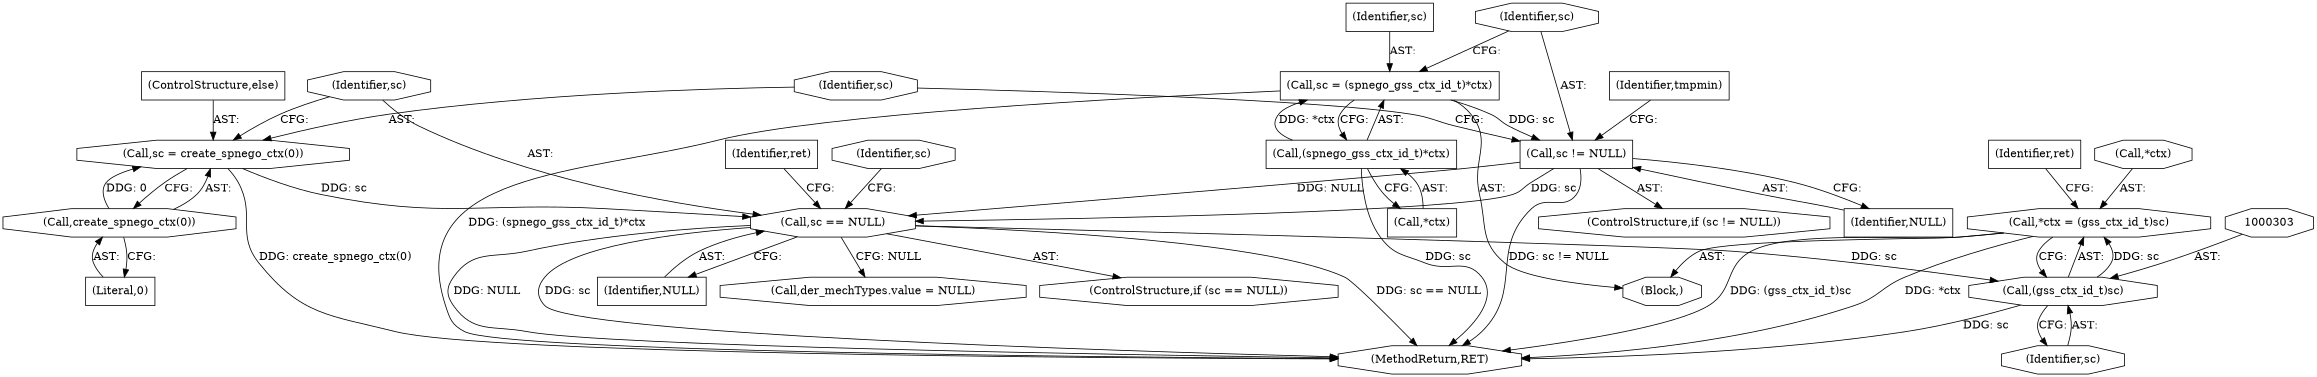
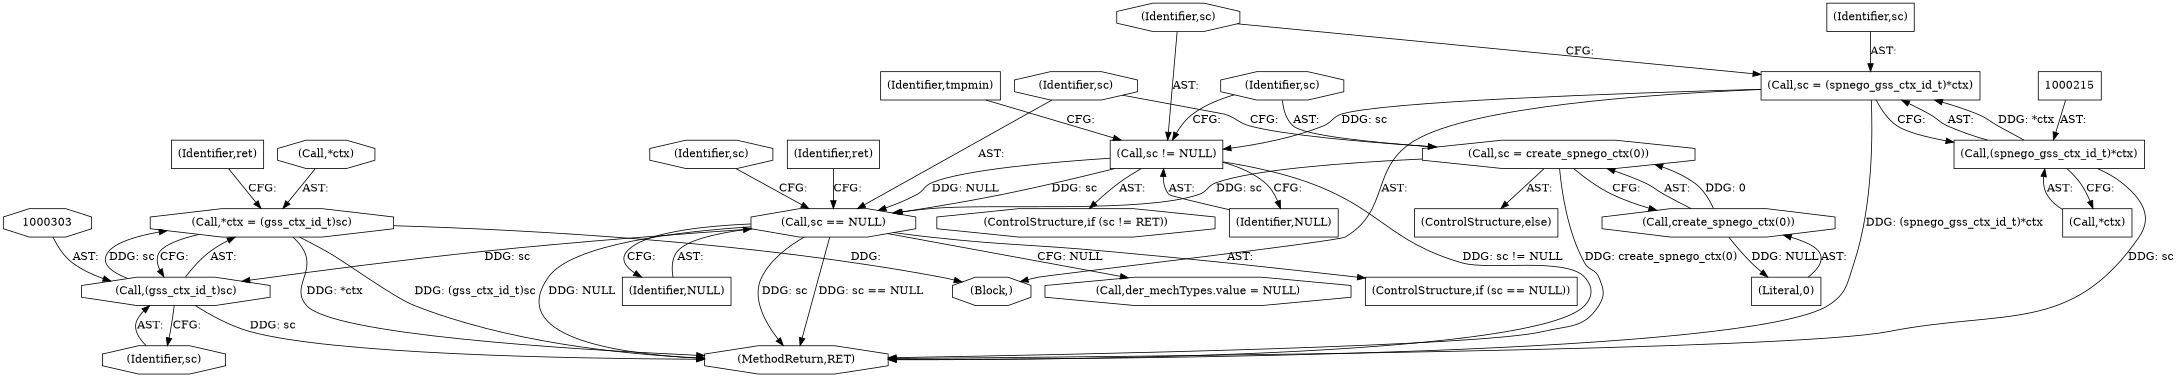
node "1000215": added
edge "(ControlStructure,else)" -> "(Call,sc = create_spnego_ctx(0))": reversed
node "(ControlStructure,if (sc != NULL))": label "(ControlStructure,if (sc != NULL))" -> "(ControlStructure,if (sc != RET))"
edge "(Call,create_spnego_ctx(0))" -> "(Literal,0)": label "CFG: " -> "DDG: NULL"
edge "(Call,*ctx = (gss_ctx_id_t)sc)" -> "(Block,)": label "AST: " -> "DDG: "
node "(ControlStructure,if (sc == NULL))": shape octagon -> box
